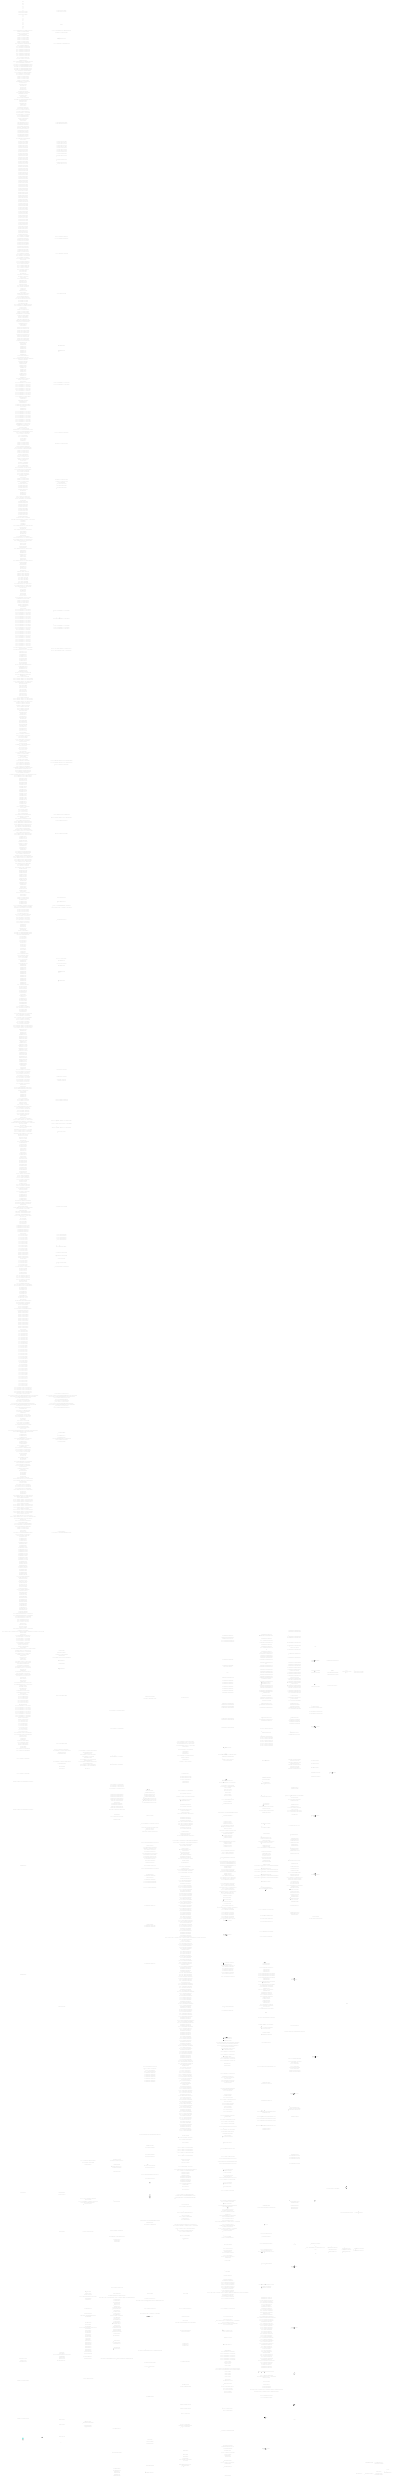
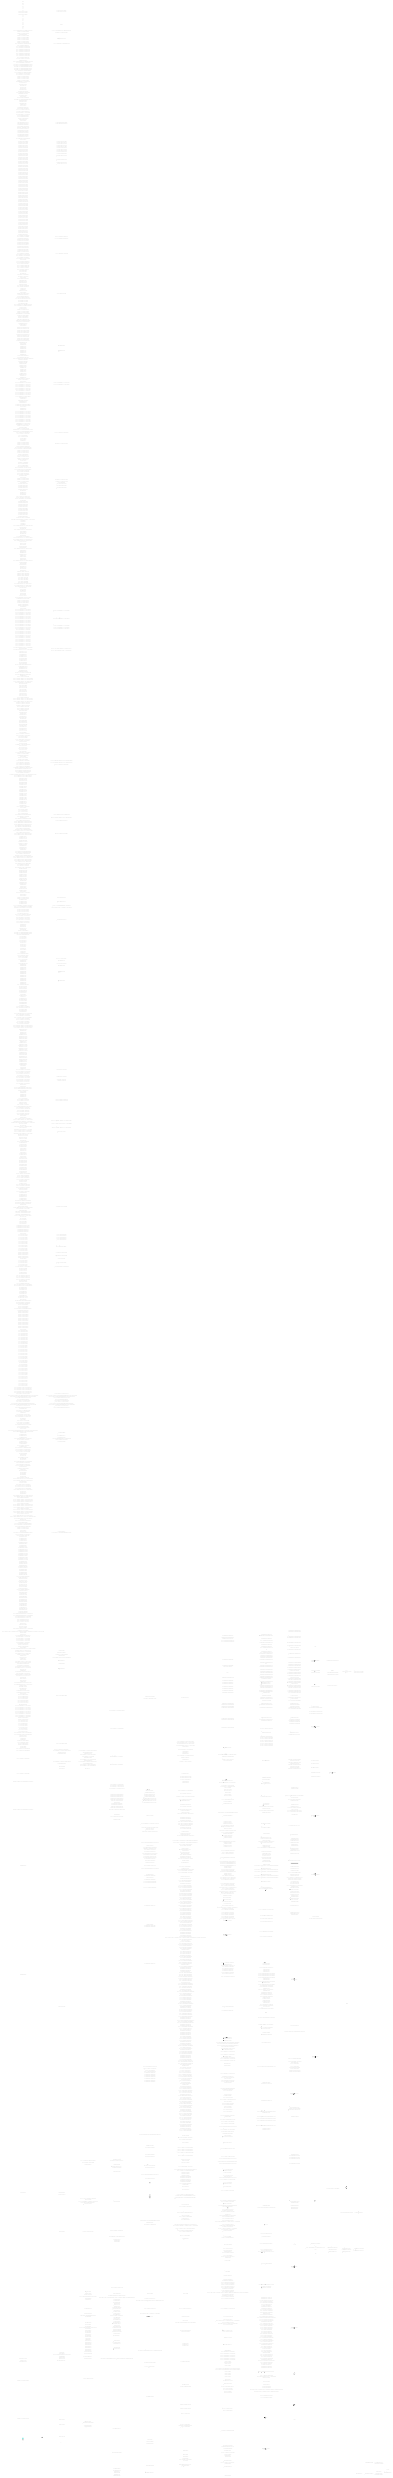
node "$_ZN4core3num6bignum8Big32x403sub17hf8ab8111c1225dceE": fillcolor white -> gray
